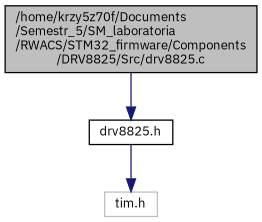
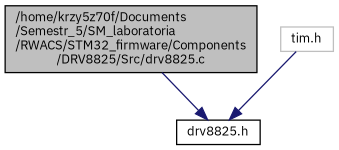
edge "drv8825.h" -> "tim.h": reversed
